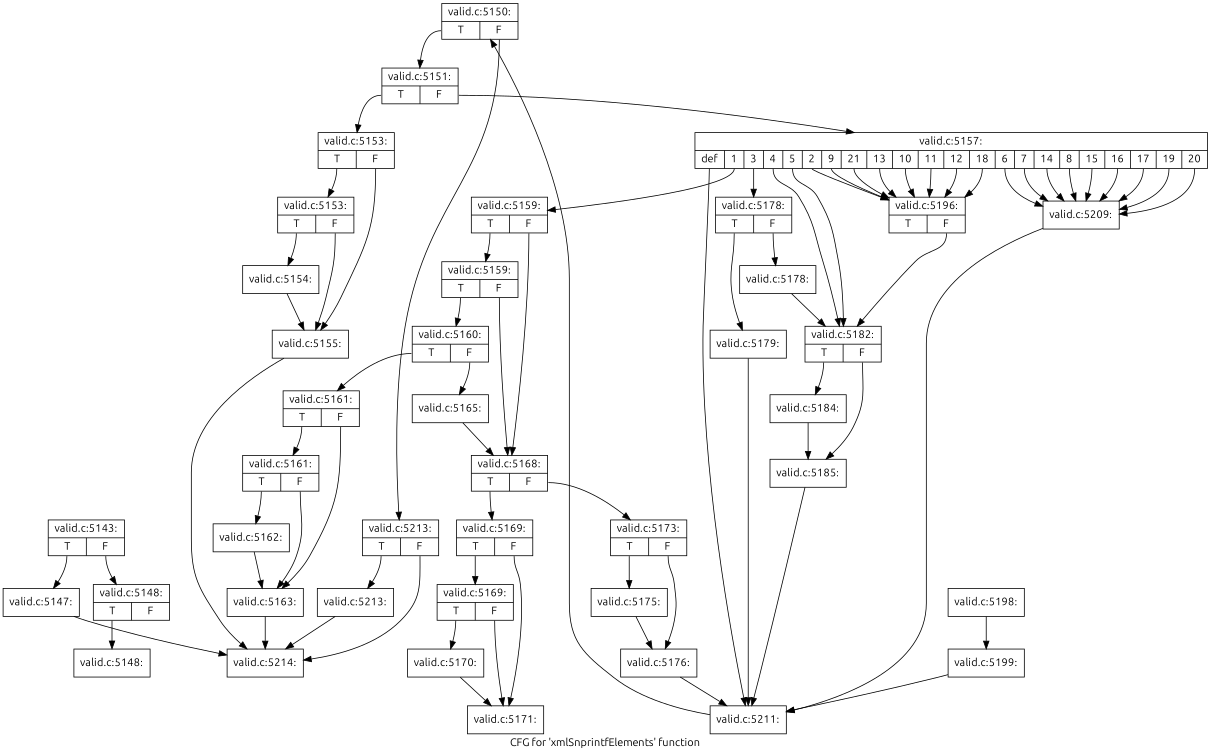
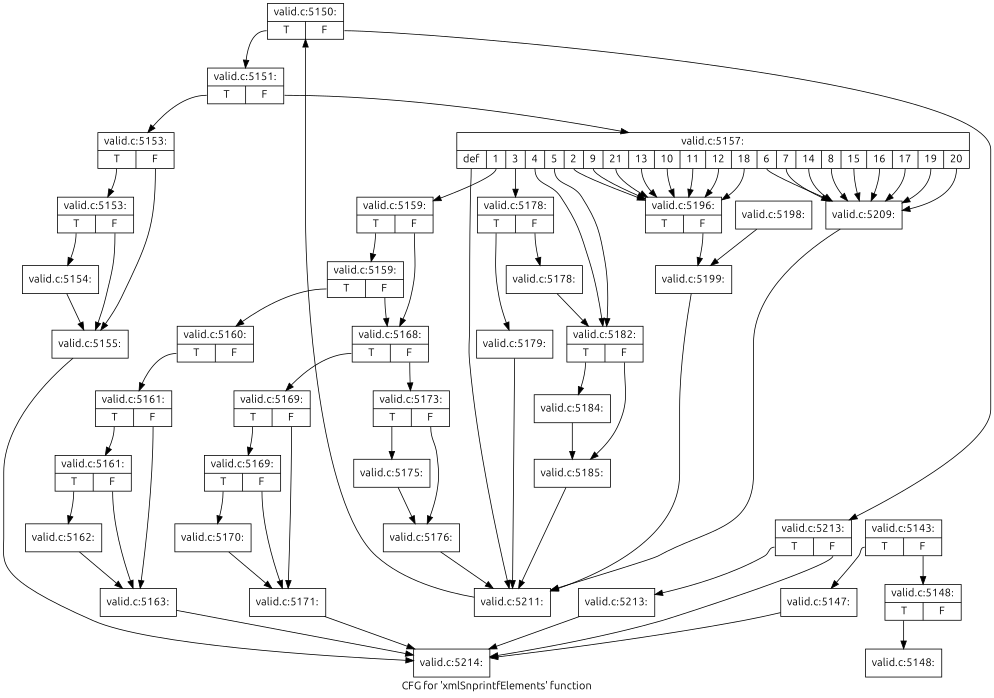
edge "valid.c:5196:" -> "valid.c:5182:": now "valid.c:5196:" -> "valid.c:5199:"
node "valid.c:5165:": removed
edge "valid.c:5171:" -> "valid.c:5214:": added
